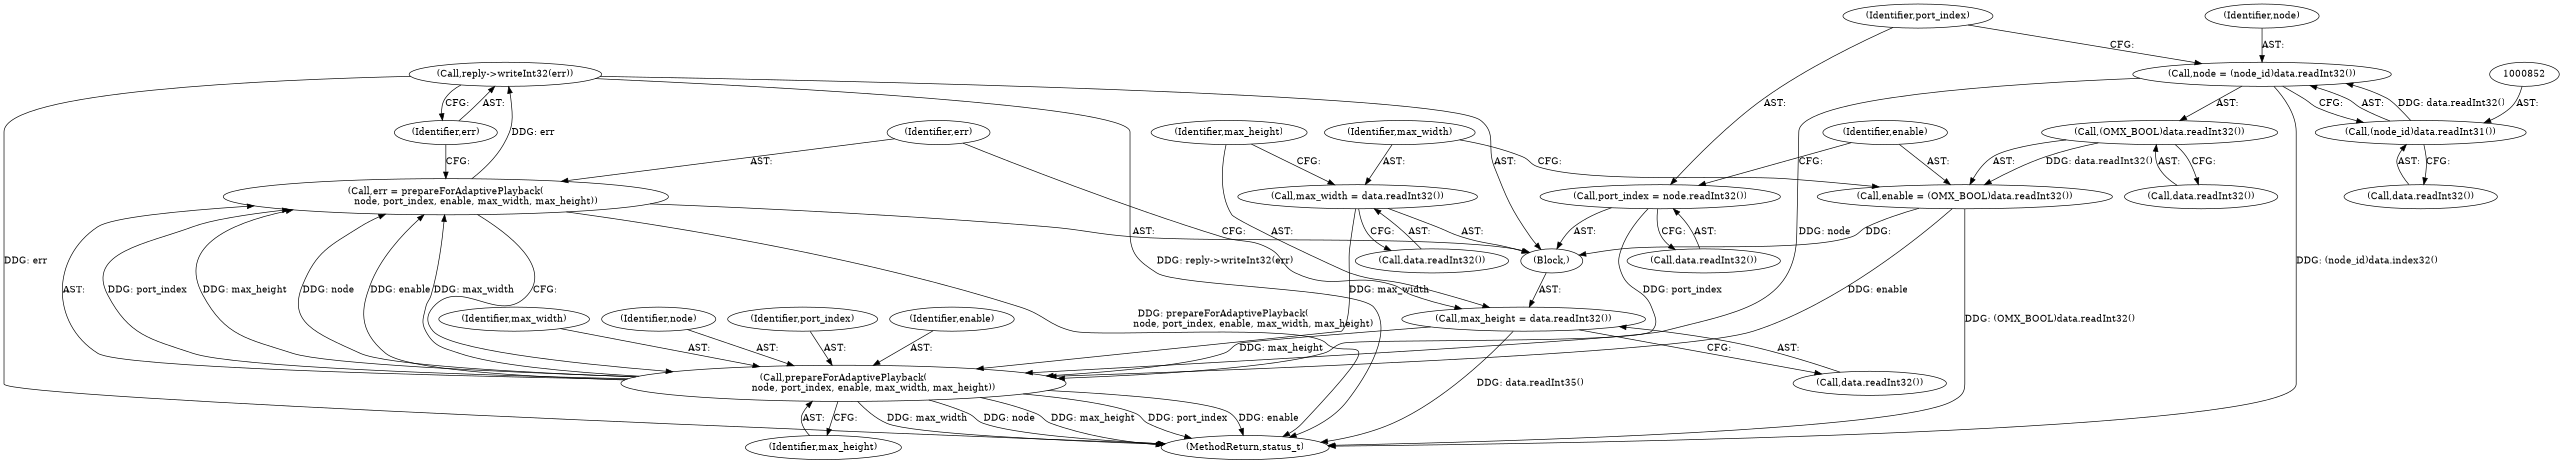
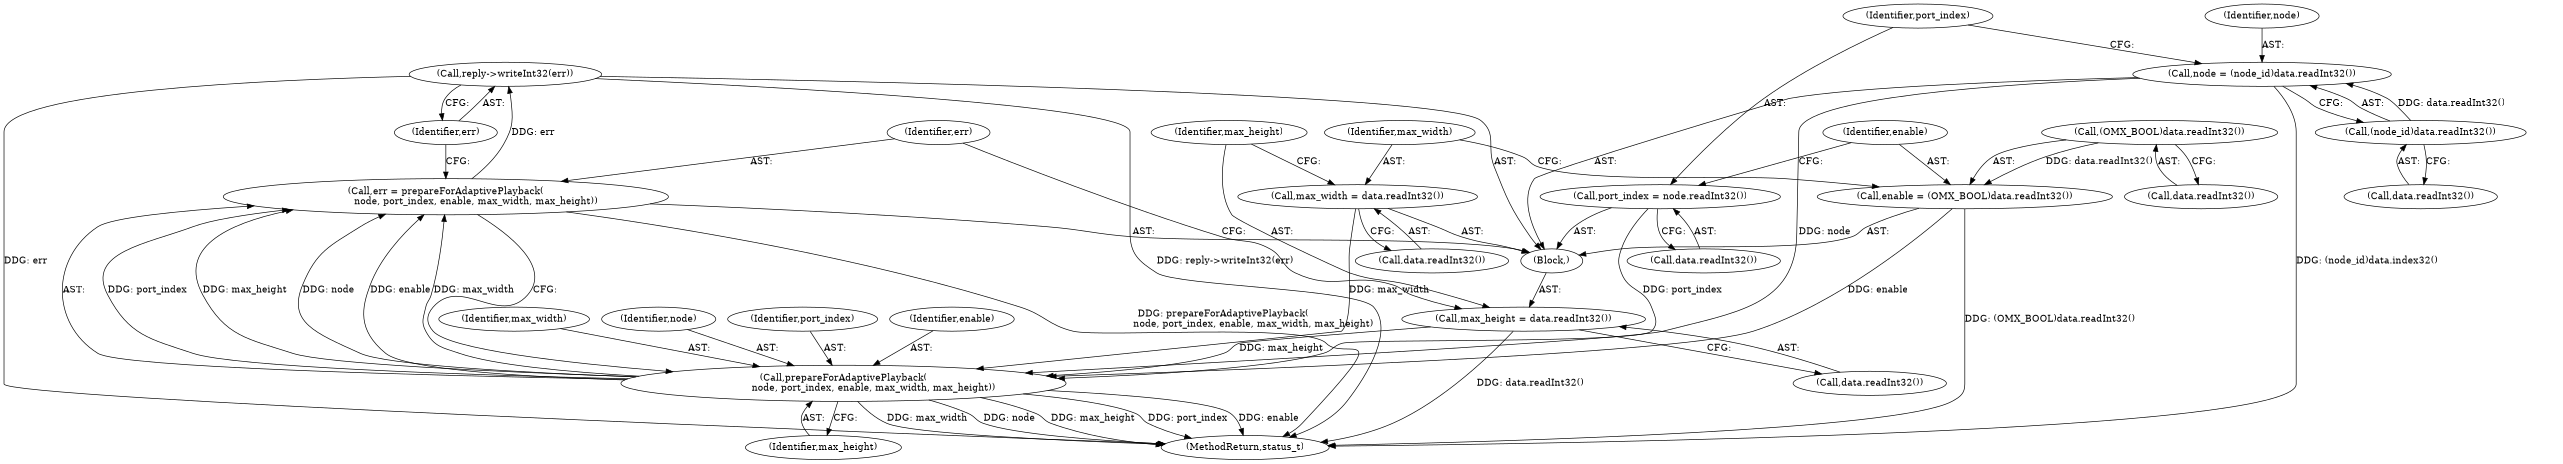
node "1000852": removed
edge "(Call,node = (node_id)data.readInt32())" -> "(Call,(OMX_BOOL)data.readInt32())": now "(Call,node = (node_id)data.readInt32())" -> "(Block,)"
node "(Call,(node_id)data.readInt31())": label "(Call,(node_id)data.readInt31())" -> "(Call,(node_id)data.readInt32())"
edge "(Call,enable = (OMX_BOOL)data.readInt32())" -> "(Block,)": label "DDG: " -> "AST: "
edge "(Call,max_height = data.readInt32())" -> "(MethodReturn,status_t)": label "DDG: data.readInt35()" -> "DDG: data.readInt32()"
